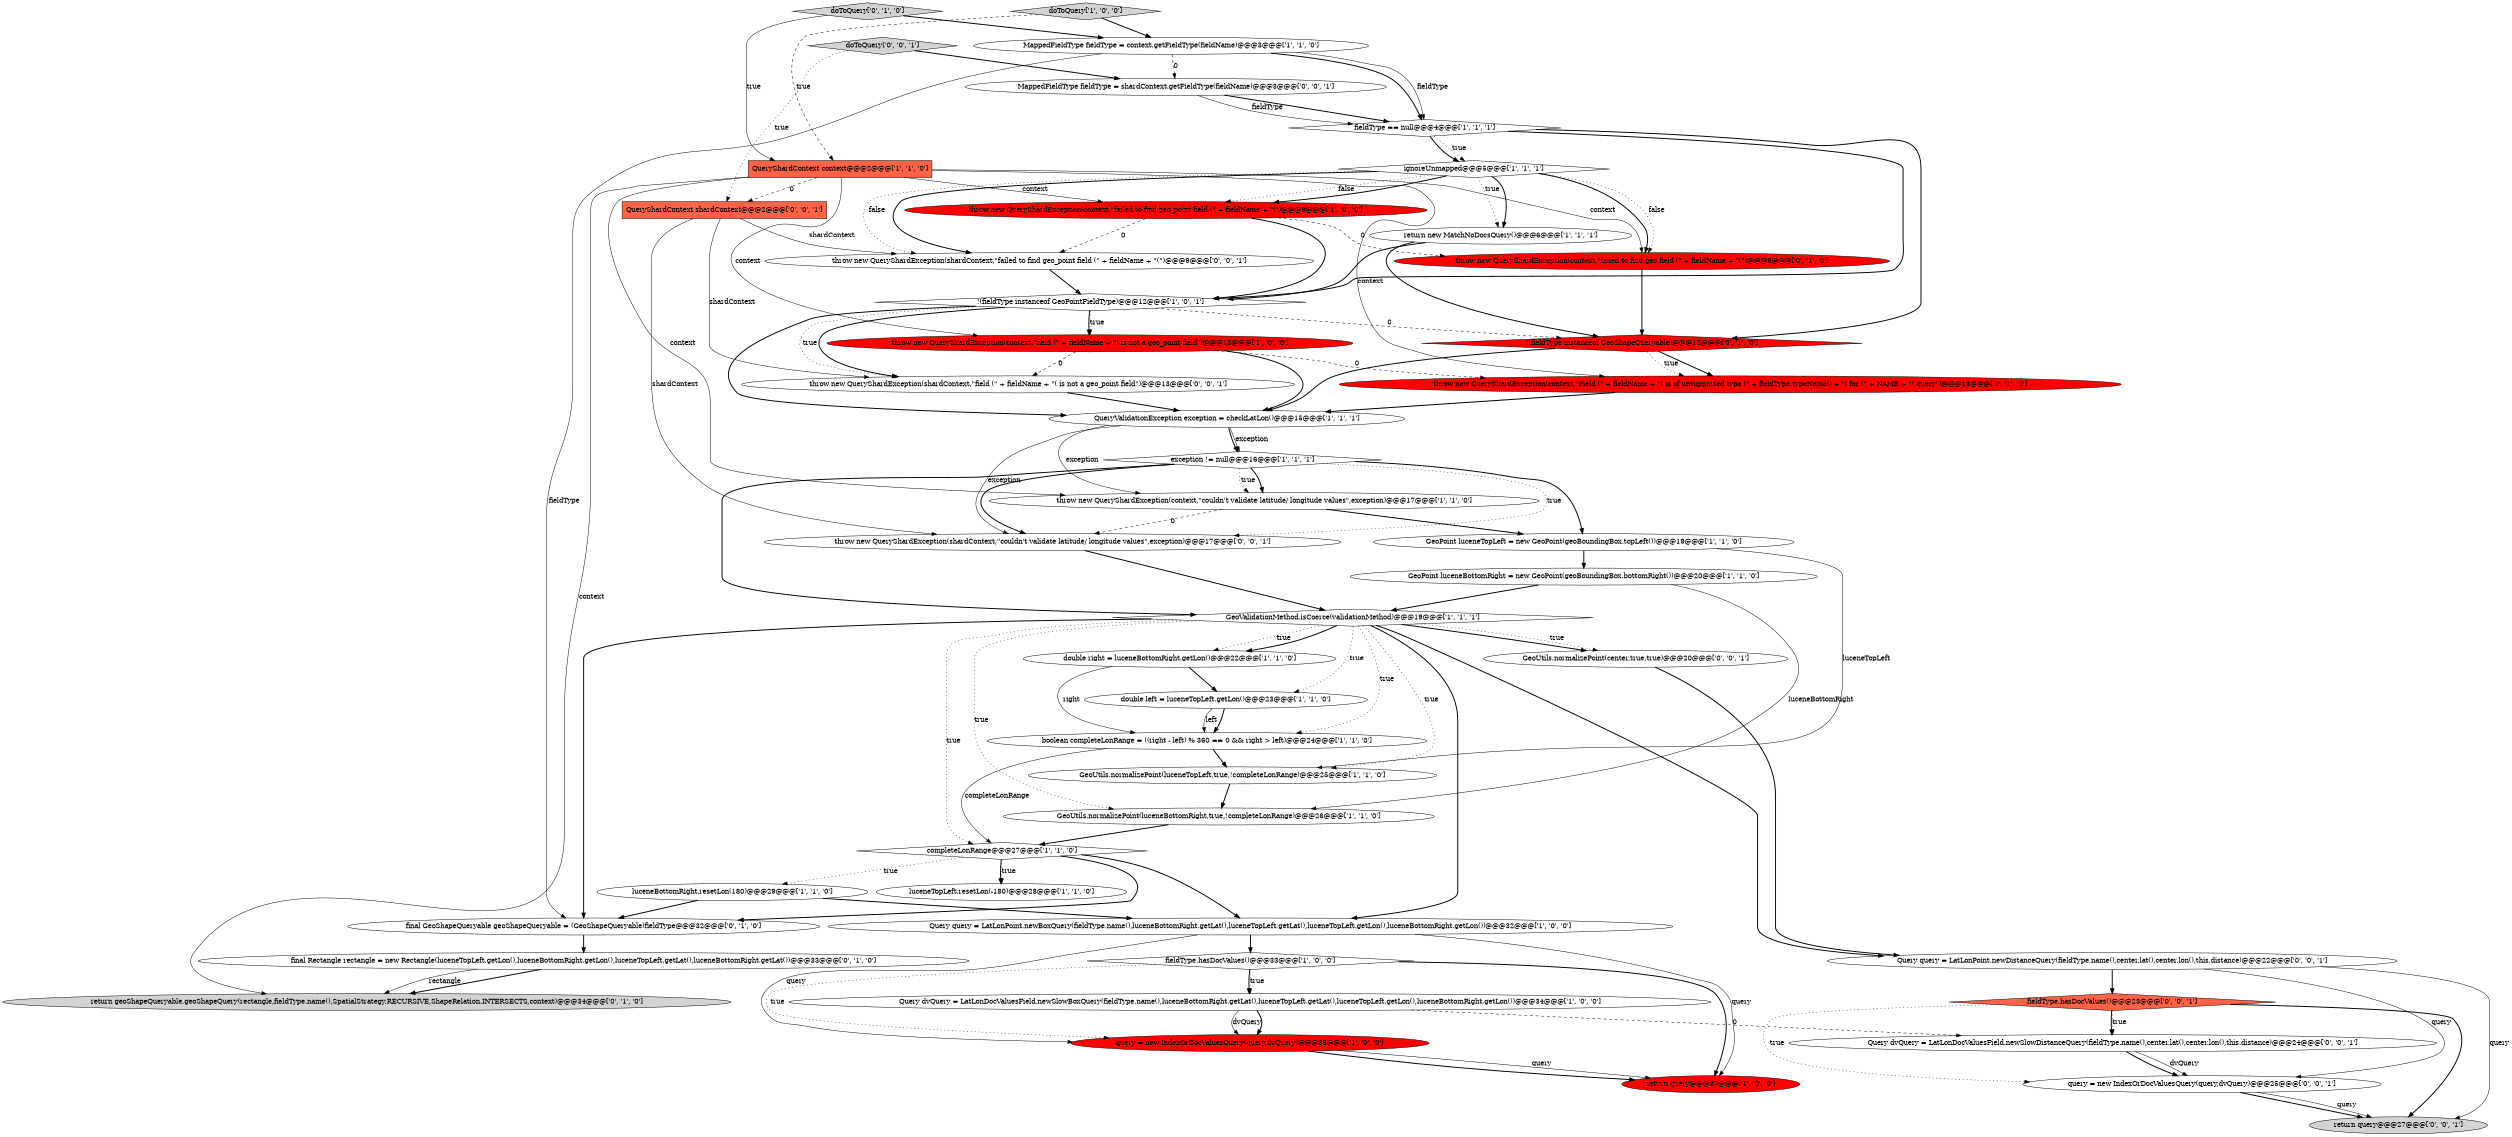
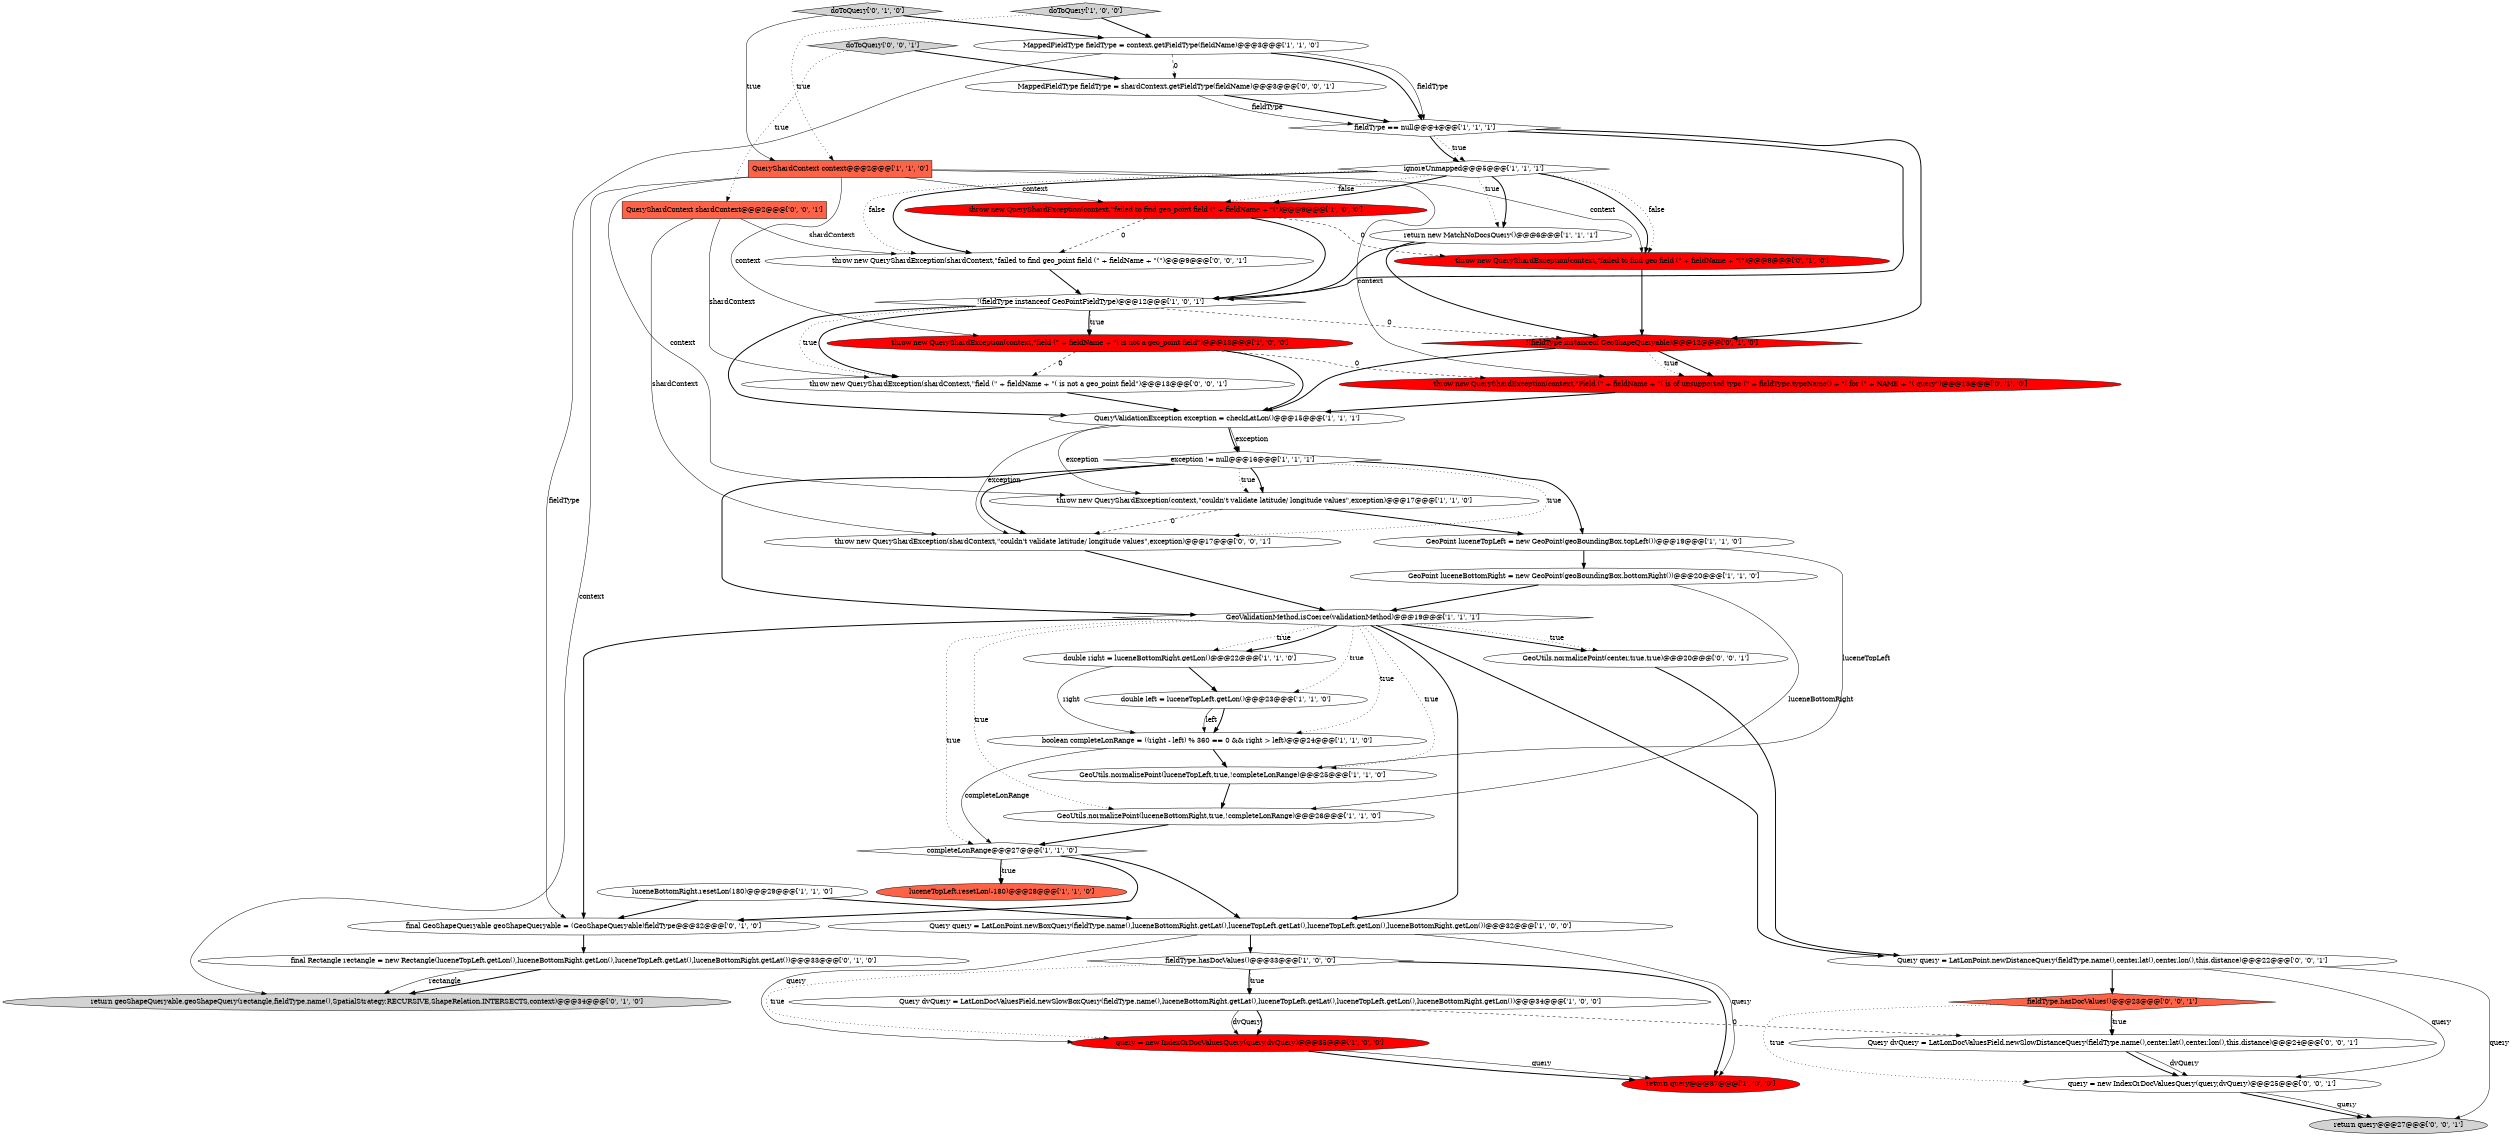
edge "doToQuery['1', '0', '0']" -> "QueryShardContext context@@@2@@@['1', '1', '0']": style dashed -> dotted
edge "QueryShardContext context@@@2@@@['1', '1', '0']" -> "QueryShardContext shardContext@@@2@@@['0', '0', '1']": removed, label "0"
edge "completeLonRange@@@27@@@['1', '1', '0']" -> "luceneBottomRight.resetLon(180)@@@29@@@['1', '1', '0']": removed, label "true"
node "luceneTopLeft.resetLon(-180)@@@28@@@['1', '1', '0']": fillcolor white -> tomato
edge "fieldType.hasDocValues()@@@23@@@['0', '0', '1']" -> "return query@@@27@@@['0', '0', '1']": removed
